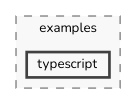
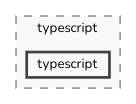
cluster "examples": label "examples" -> "typescript"
